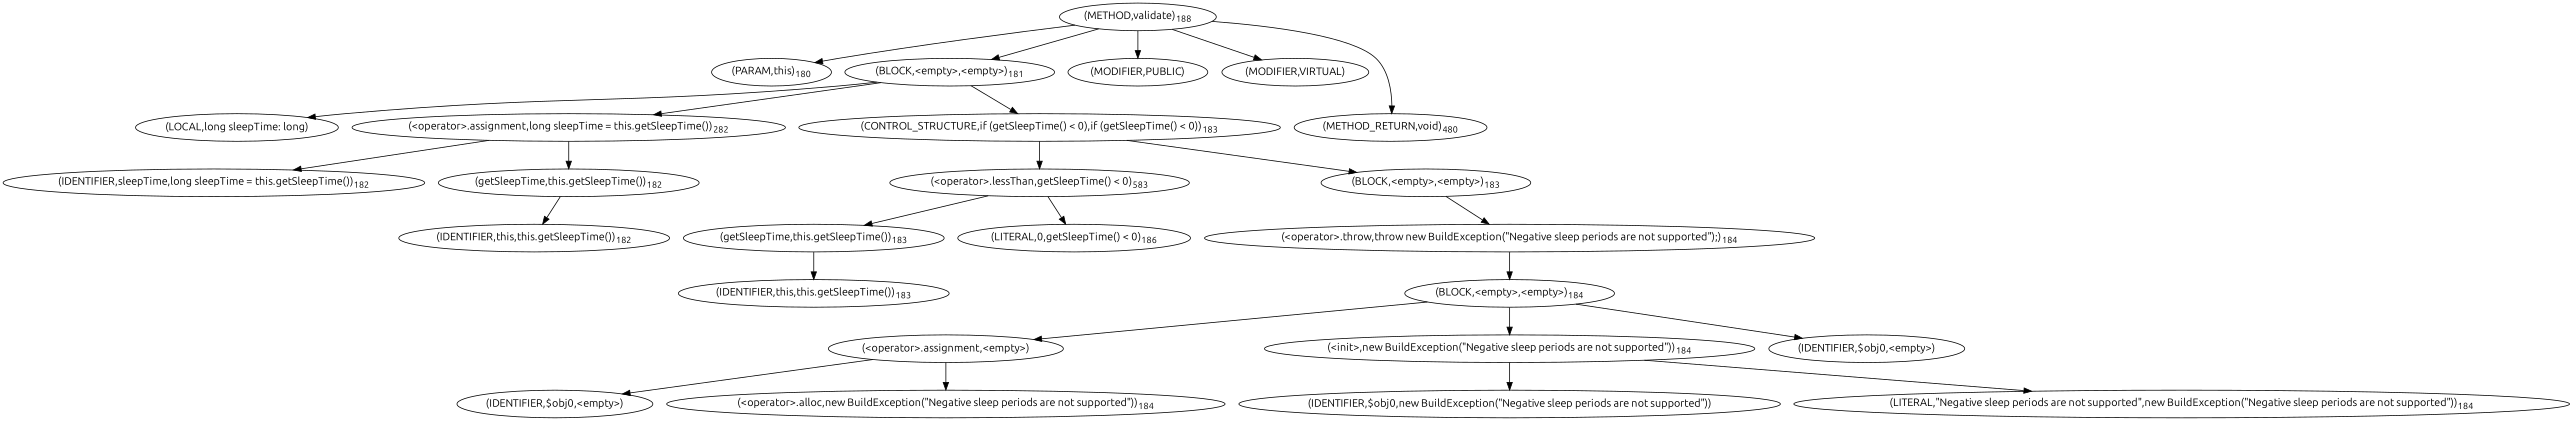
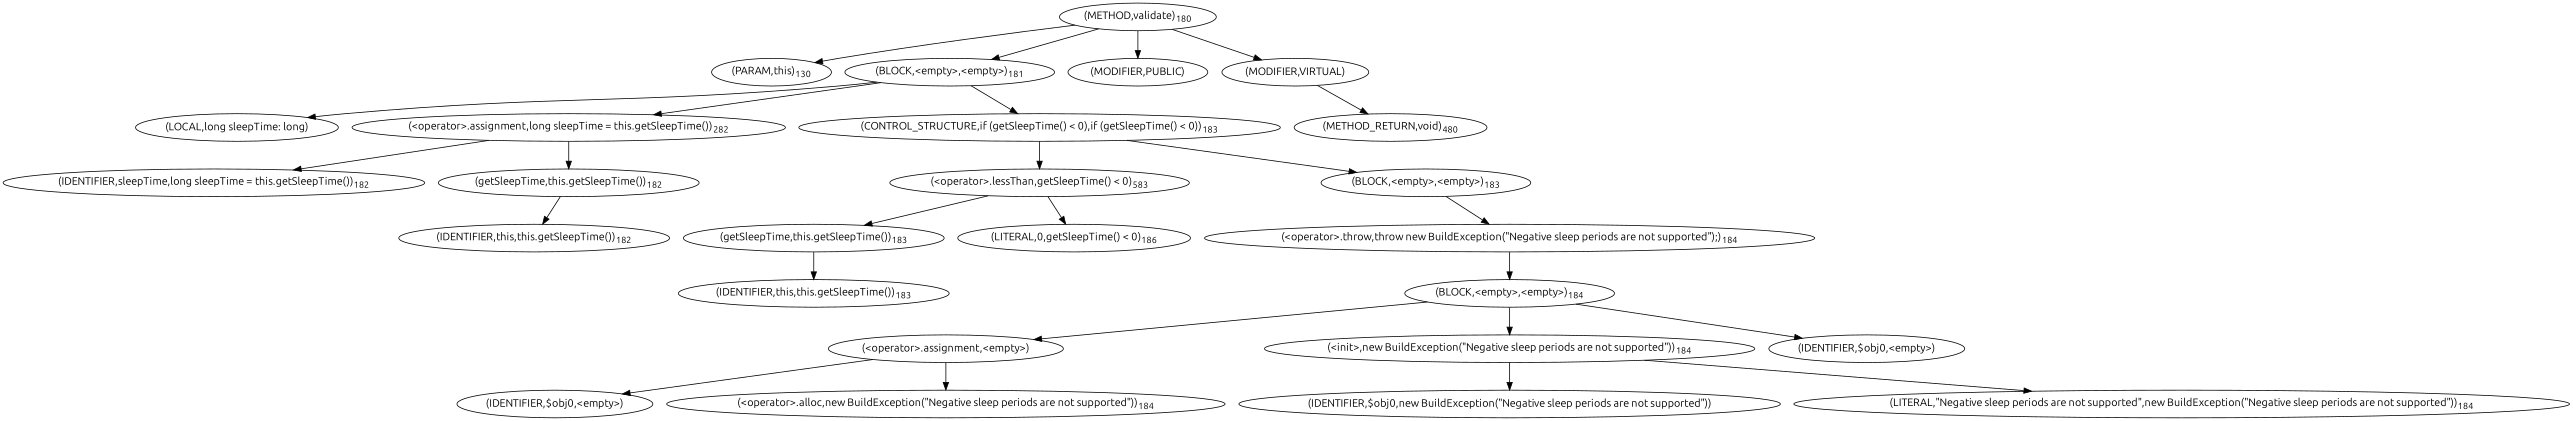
node "(METHOD,validate)": text "188" -> "180"
edge "(METHOD,validate)" -> "(METHOD_RETURN,void)": now "(MODIFIER,VIRTUAL)" -> "(METHOD_RETURN,void)"
node "(PARAM,this)": text "180" -> "130"
